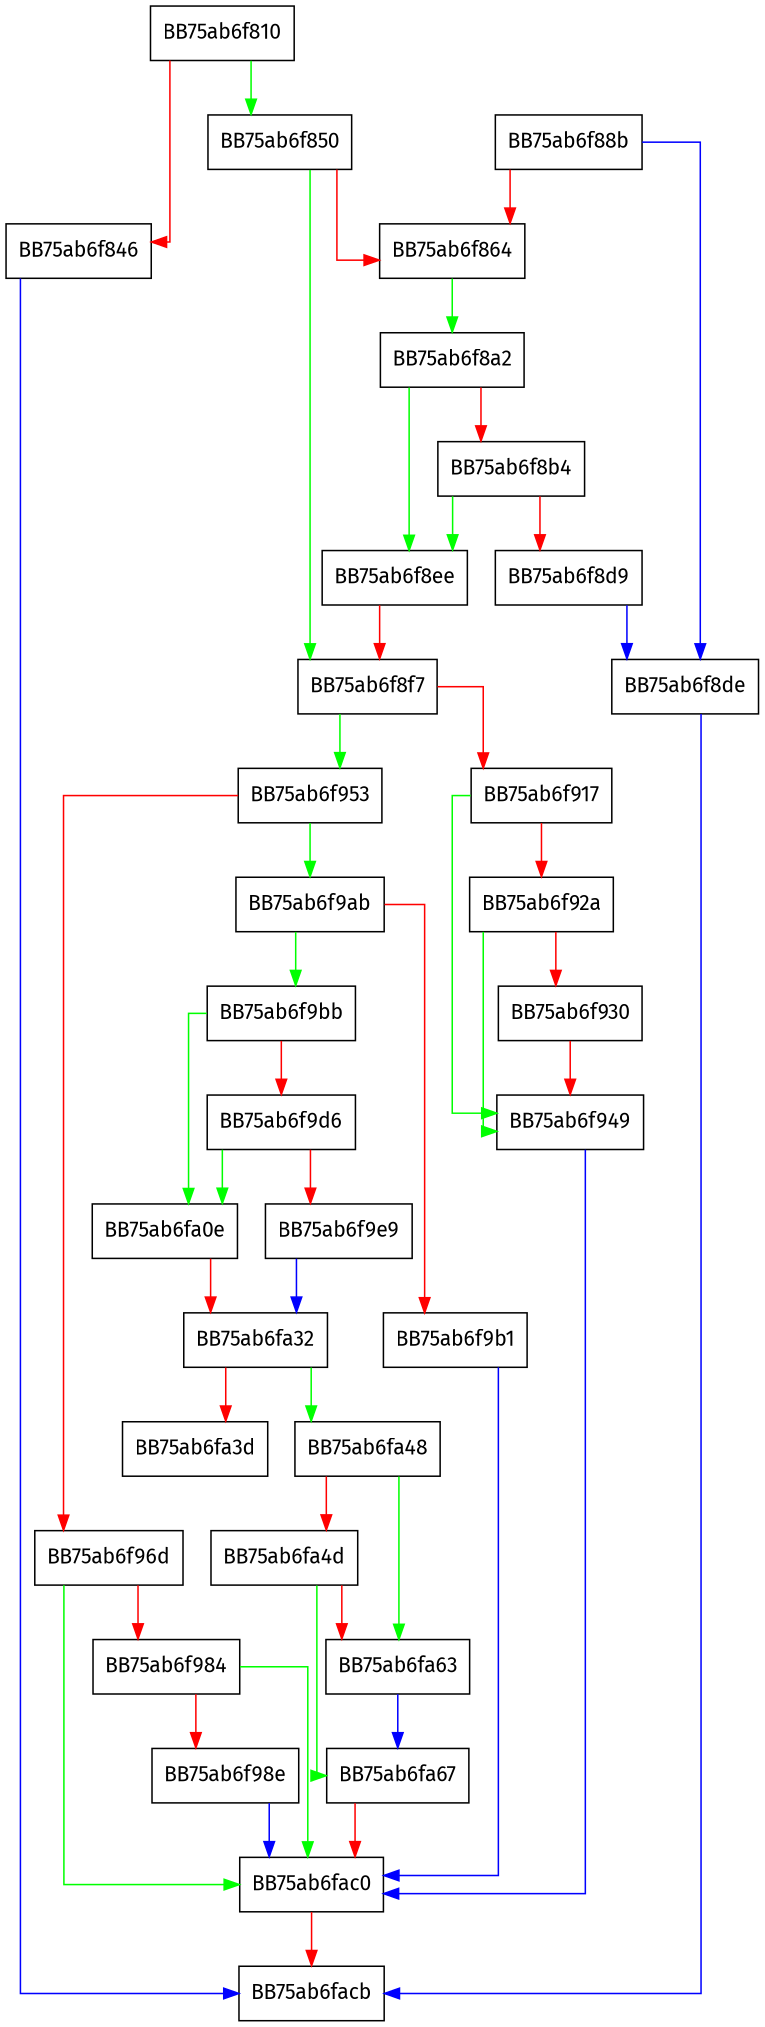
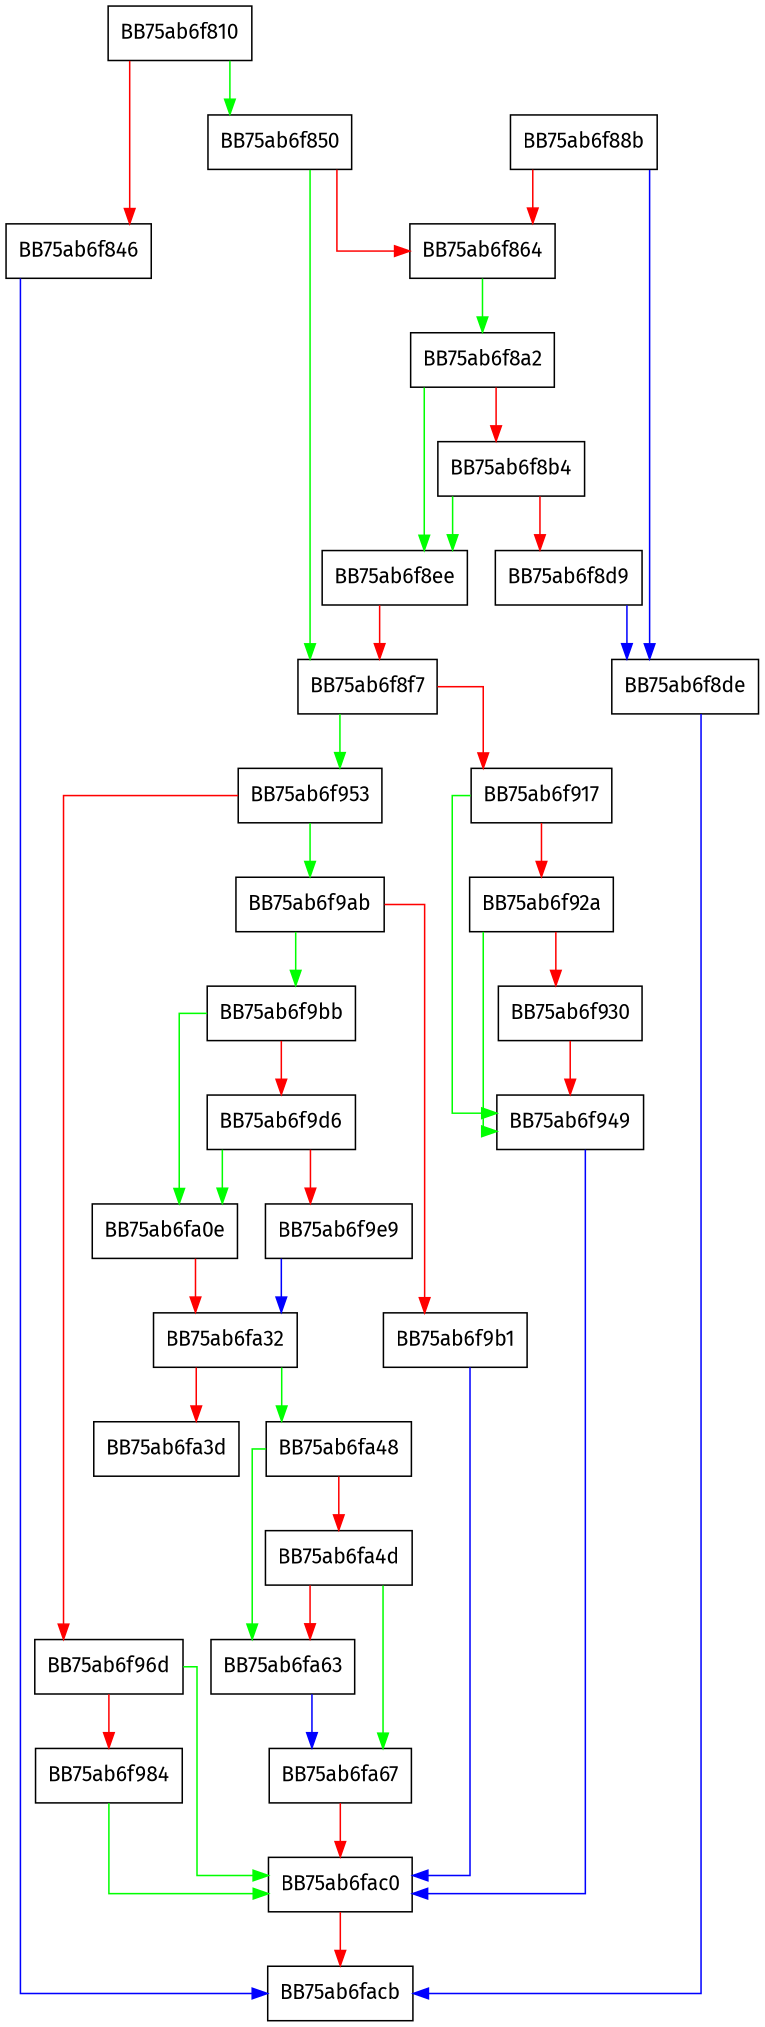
node "BB75ab6f98e": removed
